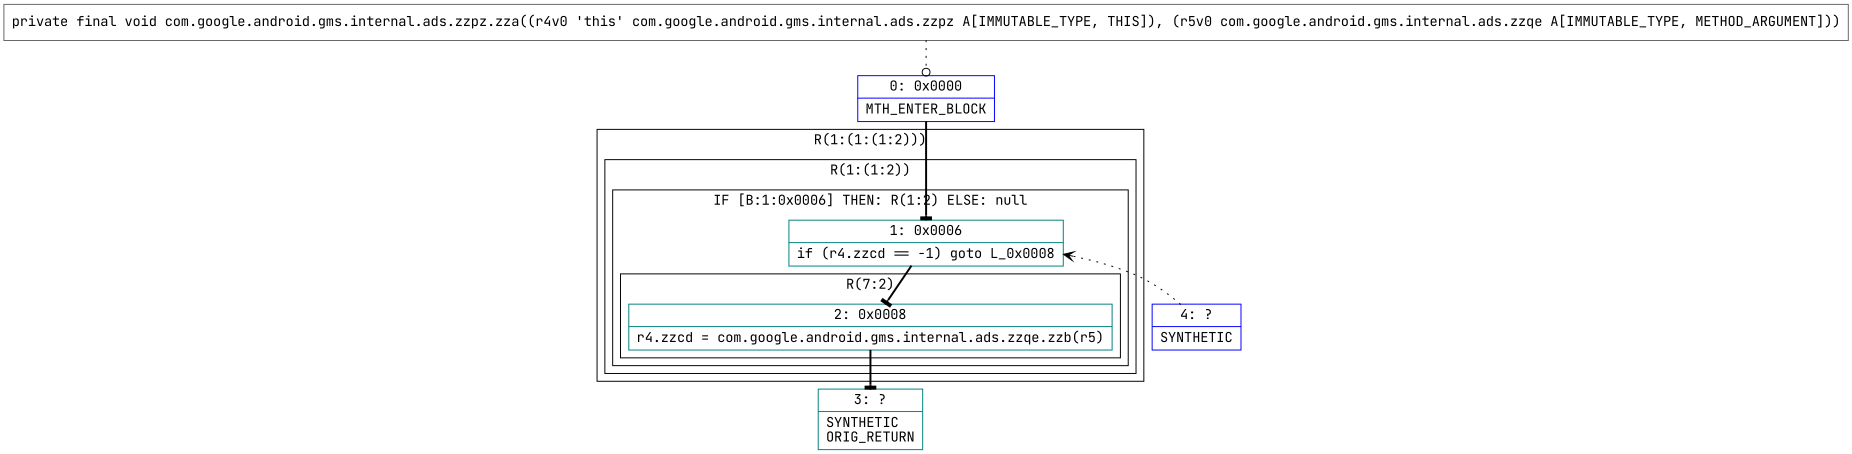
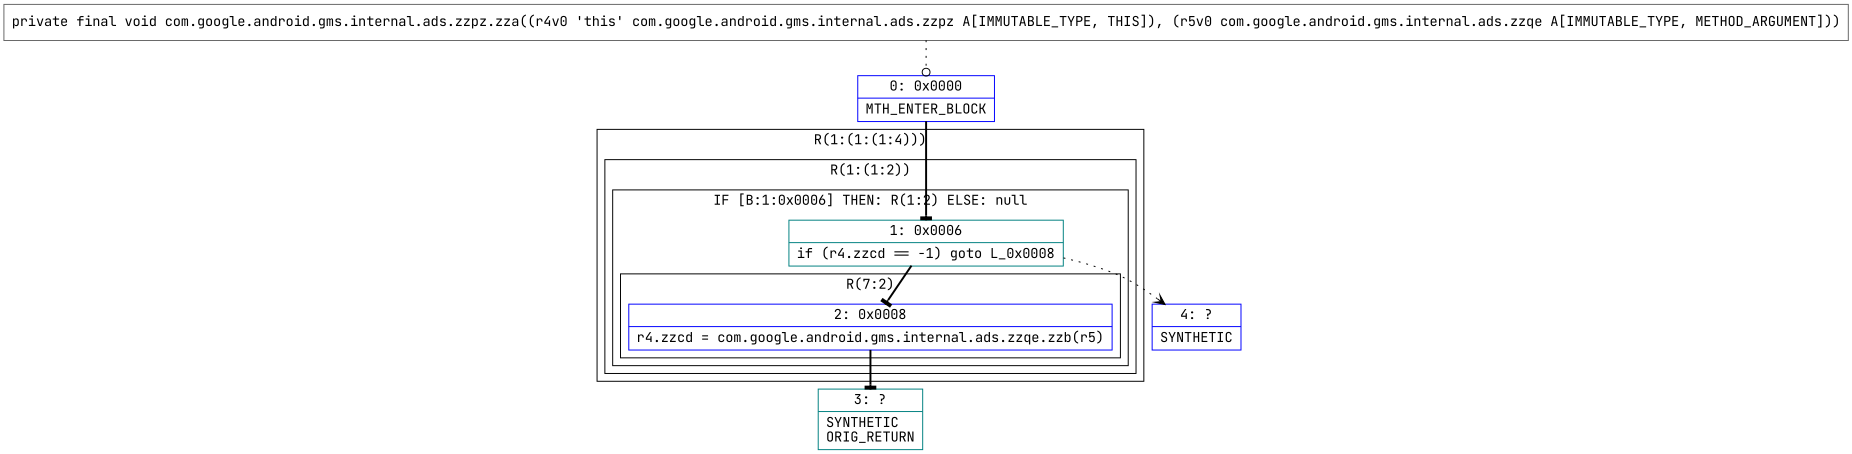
cluster "R(1:(1:(1:2)))": label "R(1:(1:(1:2)))" -> "R(1:(1:(1:4)))"
edge "4: ?" -> "1: 0x0006": reversed
node "2: 0x0008": color teal -> blue
